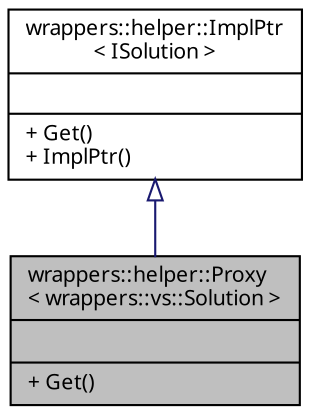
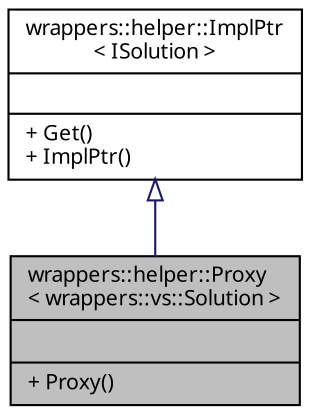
node "wrappers::helper::Proxy": text "+ Get()" -> "+ Proxy()"
